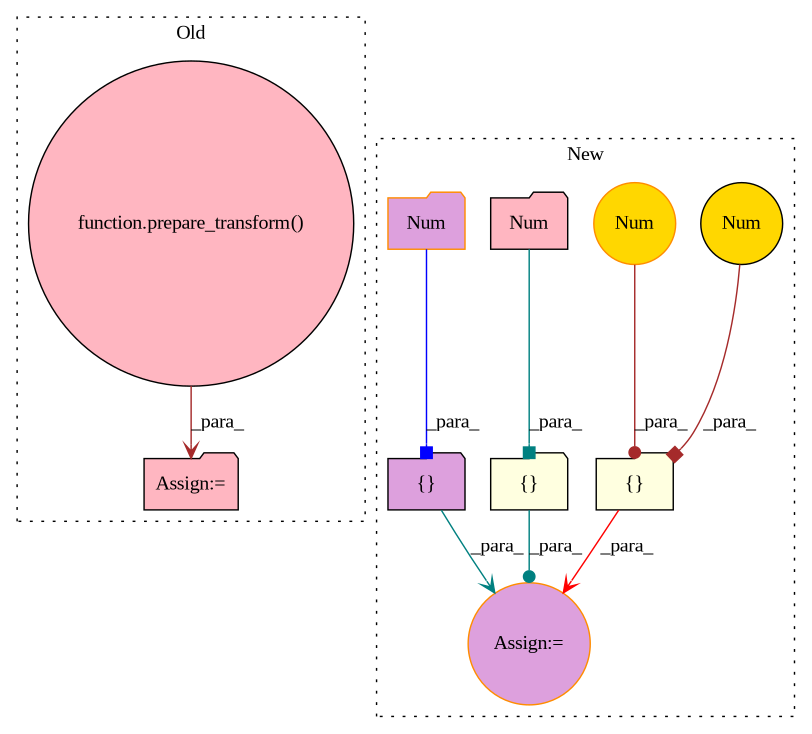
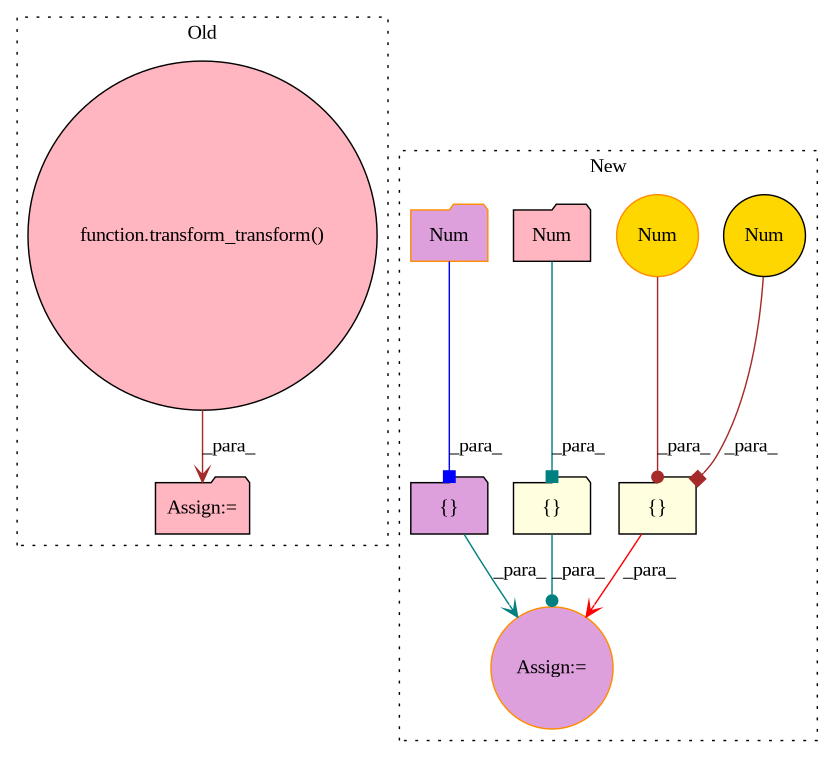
node "function.prepare_transform()": label "function.prepare_transform()" -> "function.transform_transform()"
